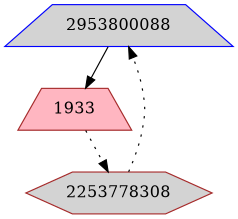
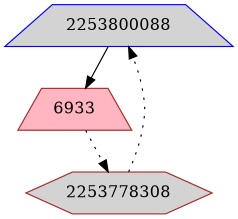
node "2953800088": label "2953800088" -> "2253800088"
node "1933": label "1933" -> "6933"
